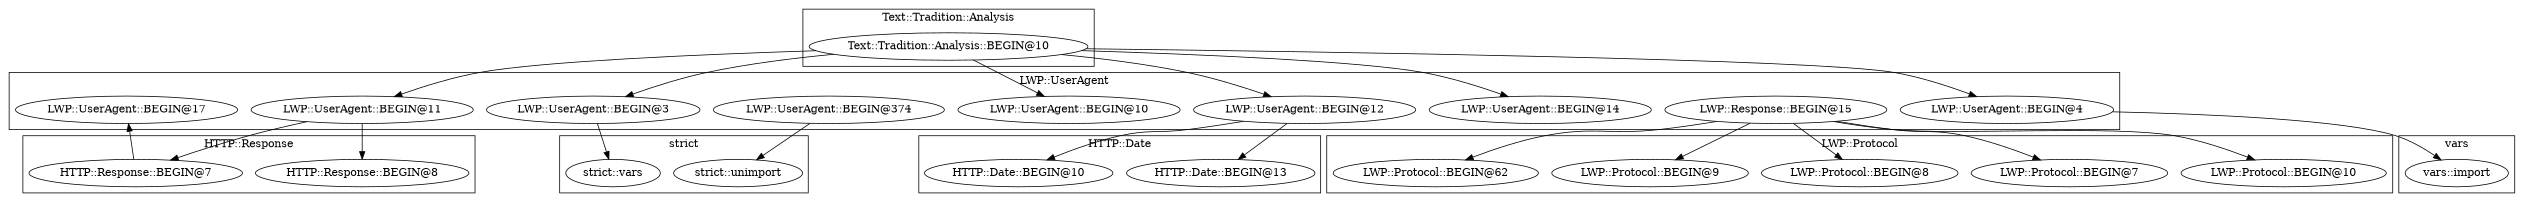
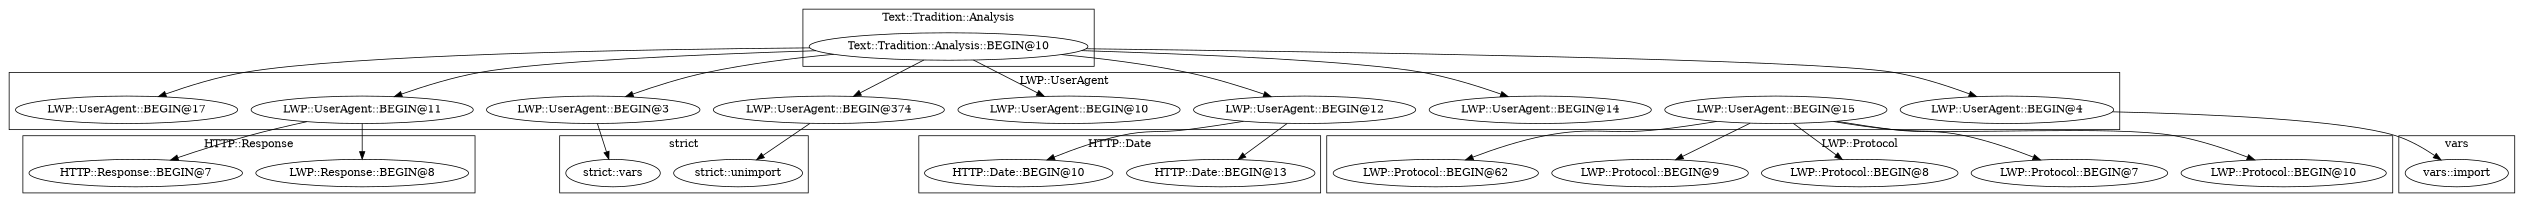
edge "Text::Tradition::Analysis::BEGIN@10" -> "LWP::UserAgent::BEGIN@374": added
node "LWP::Response::BEGIN@15": label "LWP::Response::BEGIN@15" -> "LWP::UserAgent::BEGIN@15"
edge "HTTP::Response::BEGIN@7" -> "LWP::UserAgent::BEGIN@17": now "Text::Tradition::Analysis::BEGIN@10" -> "LWP::UserAgent::BEGIN@17"
node "HTTP::Response::BEGIN@8": label "HTTP::Response::BEGIN@8" -> "LWP::Response::BEGIN@8"
